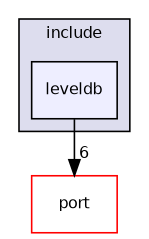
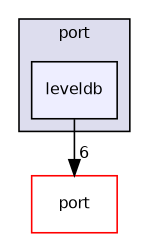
cluster "include": label "include" -> "port"
